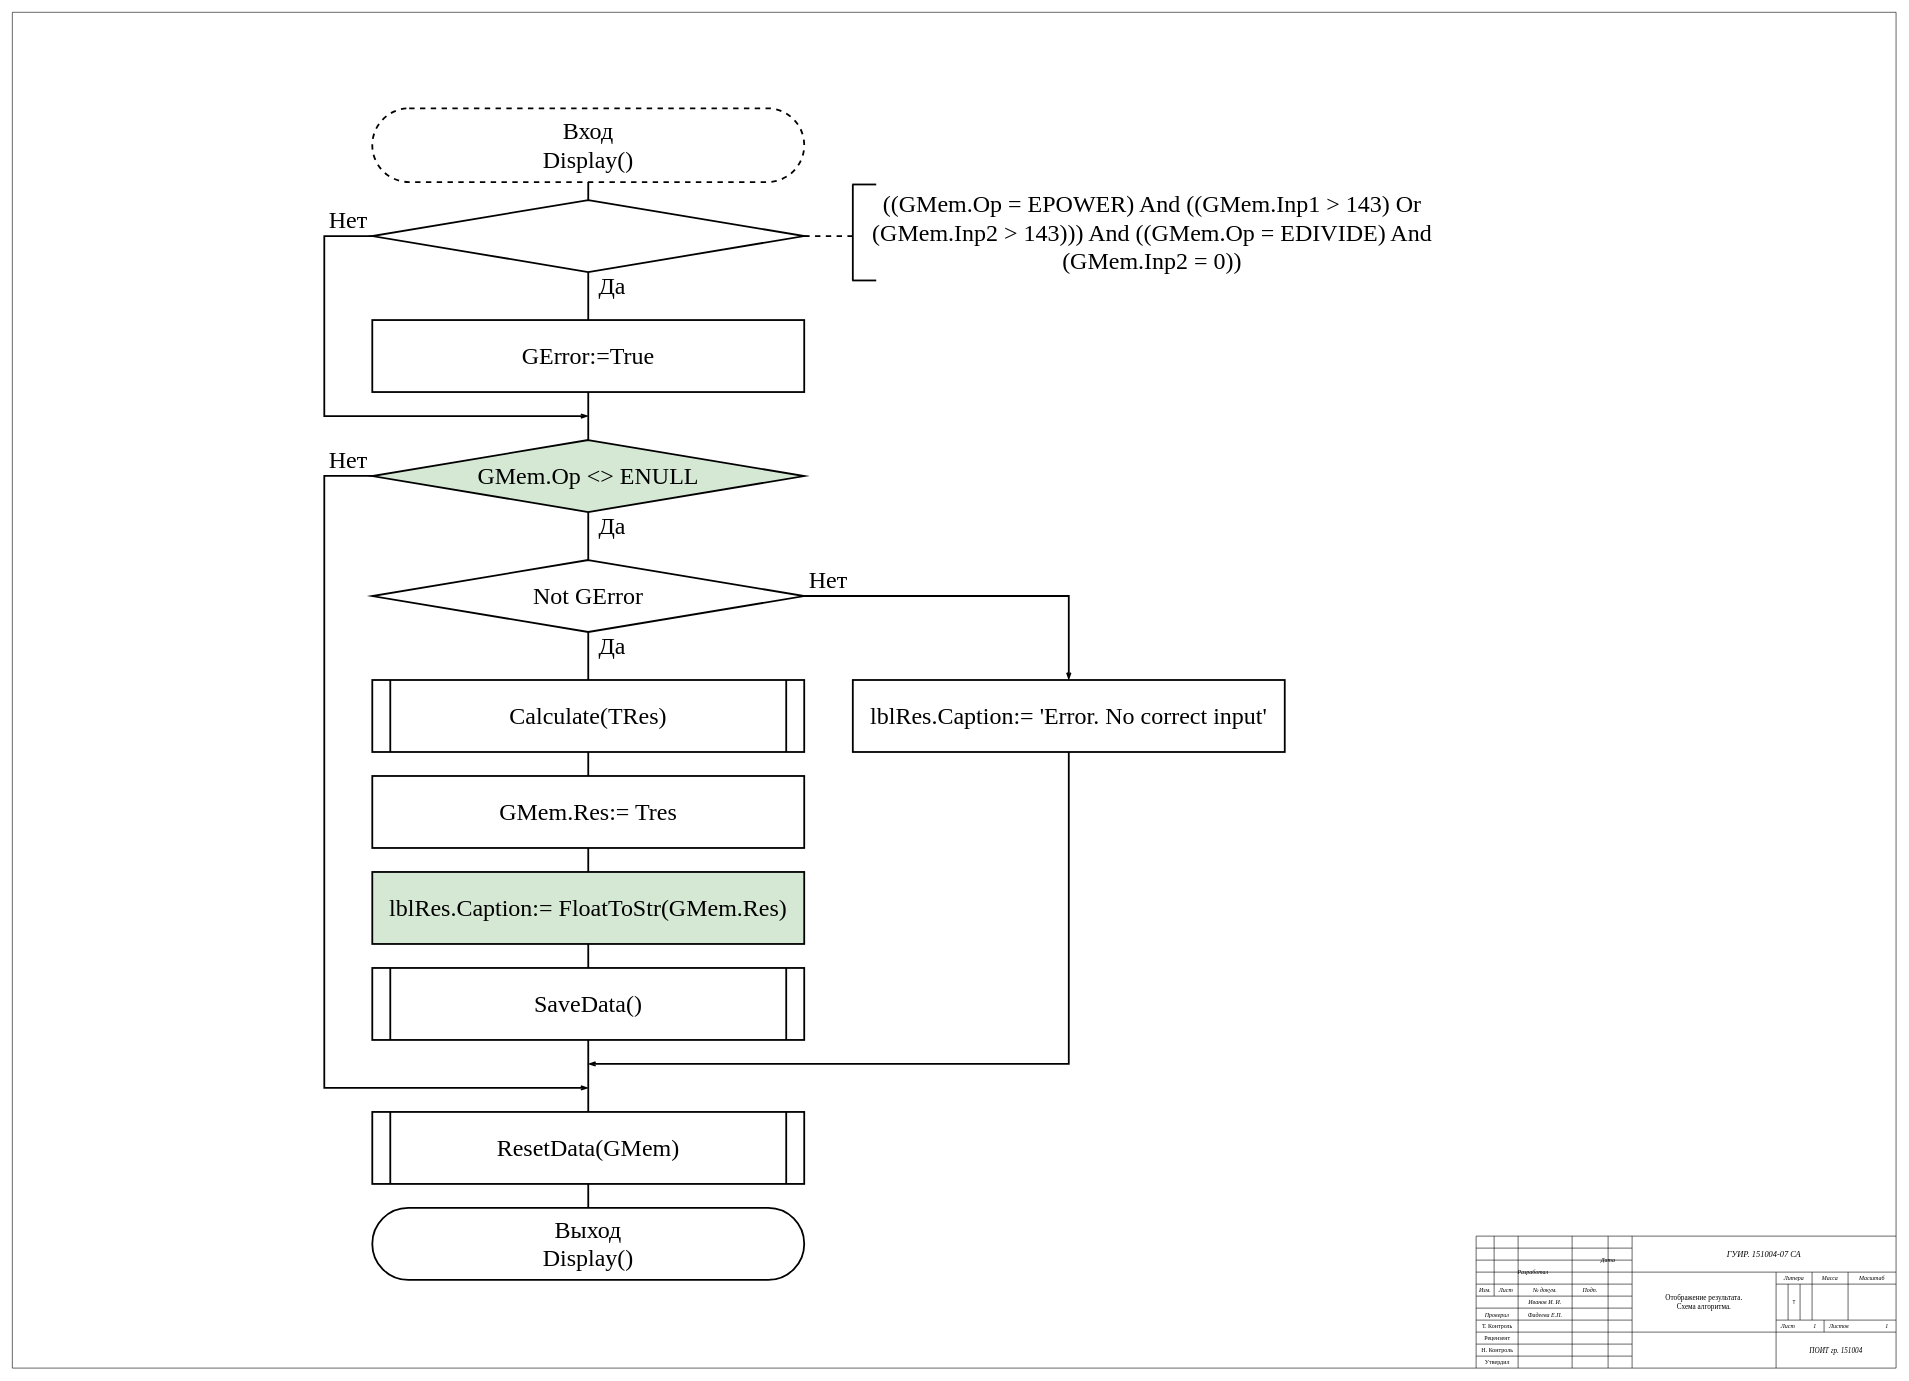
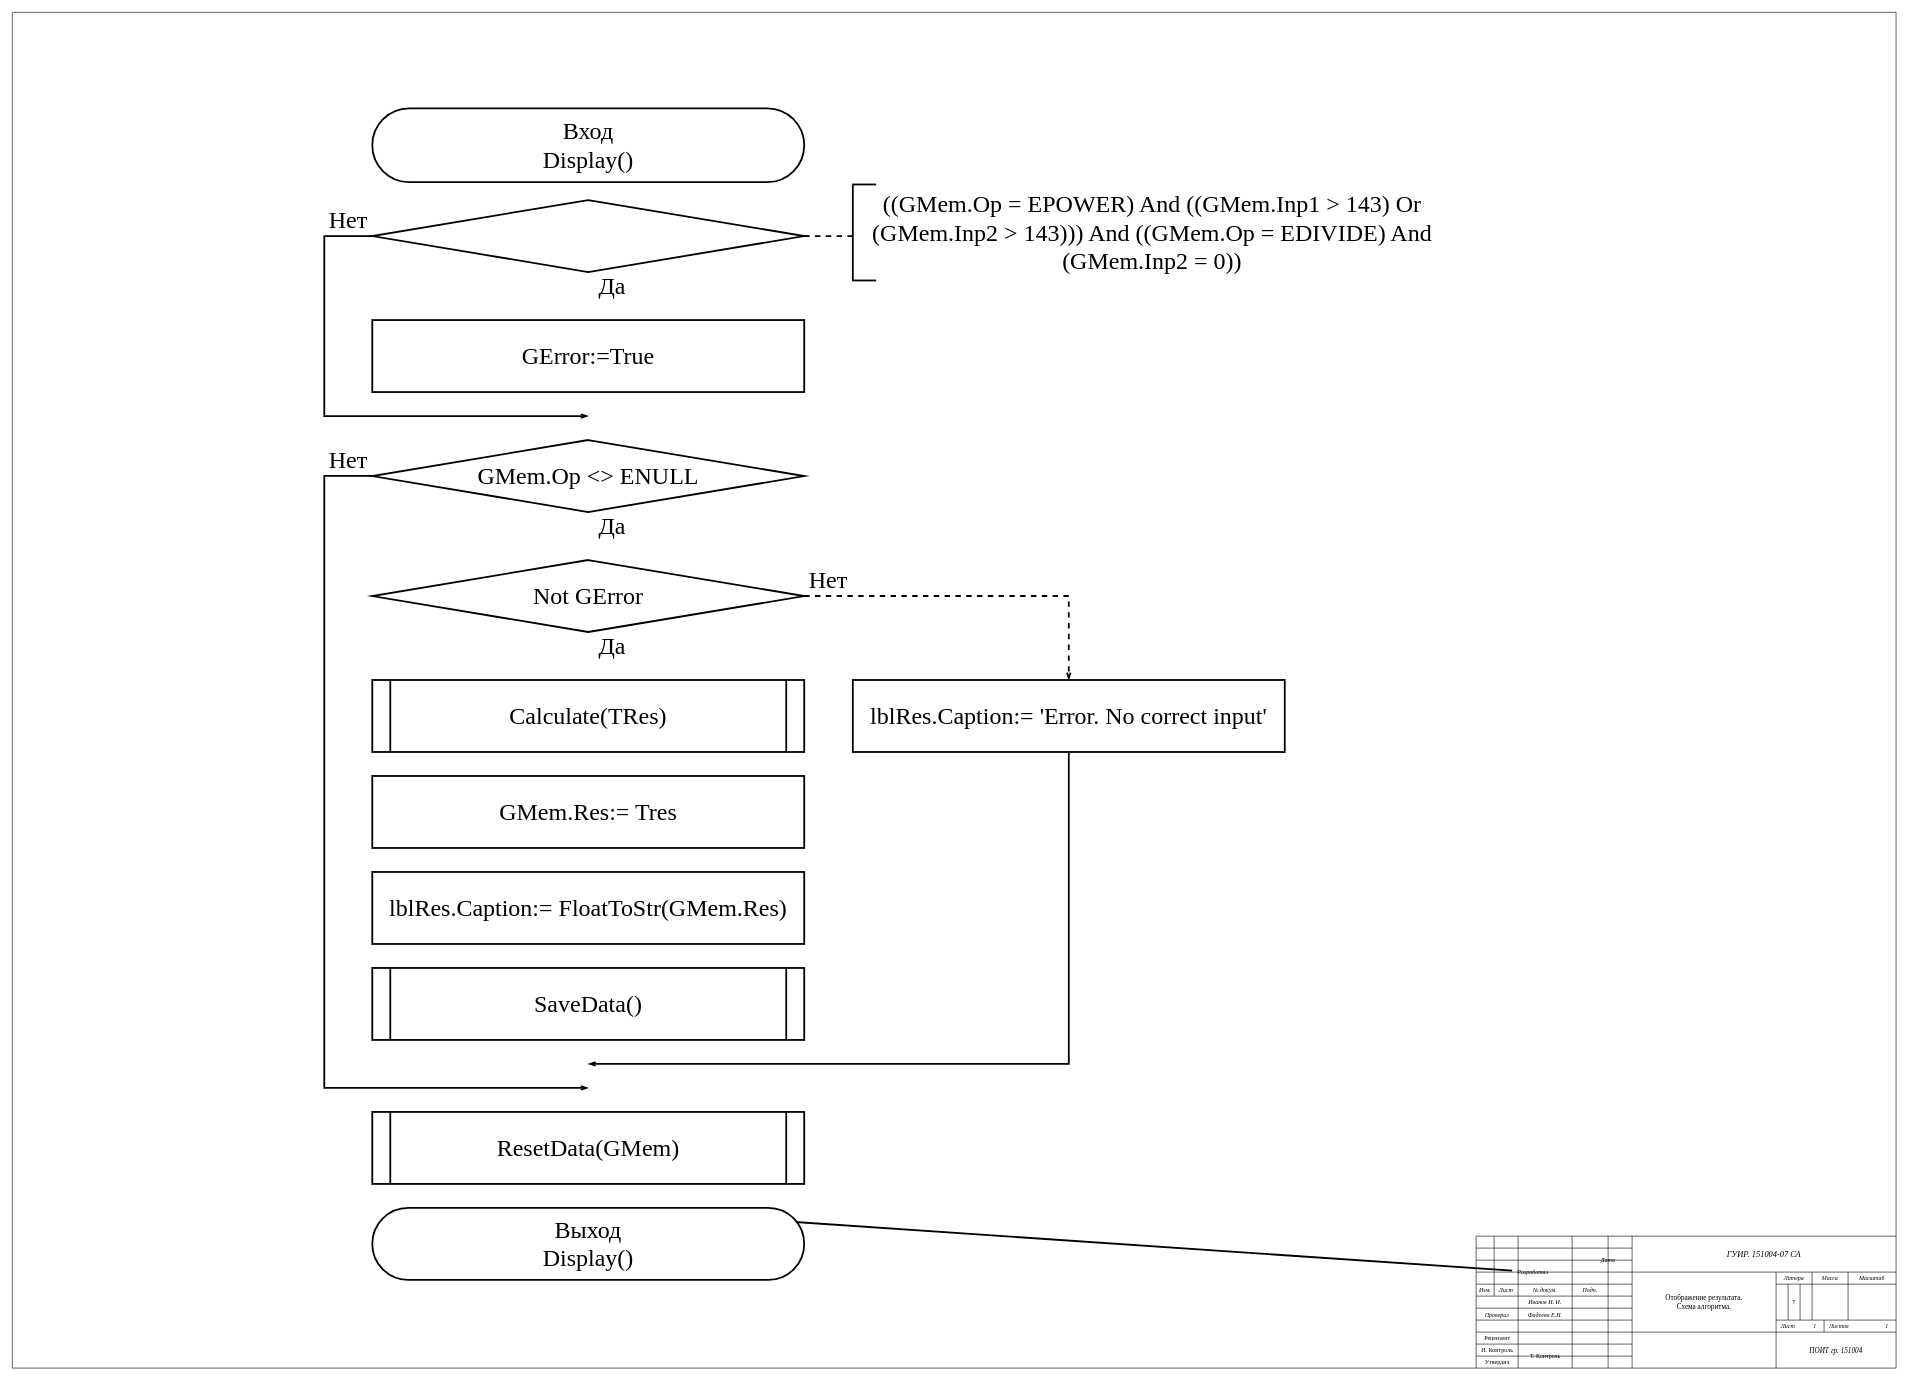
node "ВходDisplay()": style dashed -> solid
node "GMem.Op <> ENULL": fillcolor #d5e8d4 -> #ffffff
edge "Not GError" -> "lblRes.Caption:= 'Error. No correct input'": style solid -> dashed
node "lblRes.Caption:= FloatToStr(GMem.Res)": fillcolor #d5e8d4 -> #ffffff
edge "ВходDisplay()" -- "ВыходDisplay()": now "Разработал" -- "ВыходDisplay()"
node "Т. Контроль": moved (1497, 1326) -> (1545, 1356)
